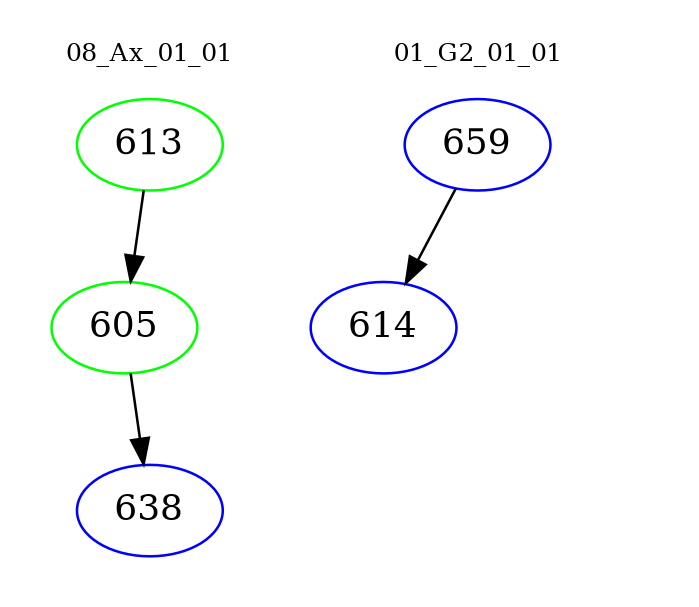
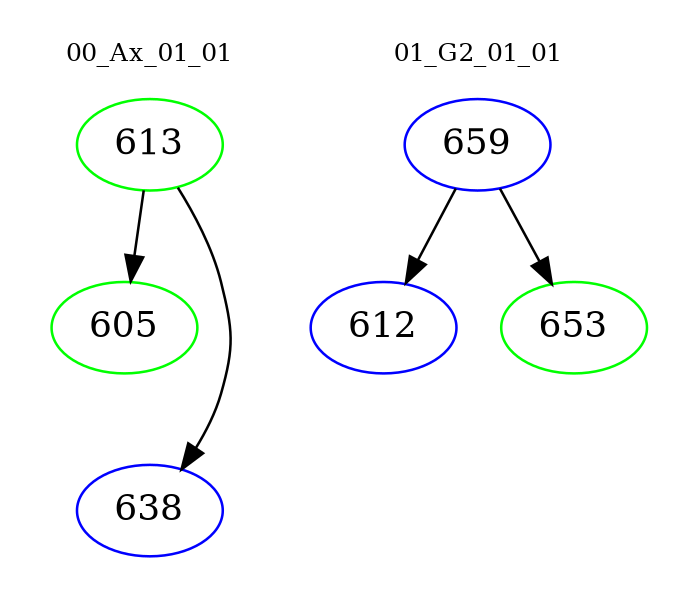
cluster "08_Ax_01_01": label "08_Ax_01_01" -> "00_Ax_01_01"
node "614": label "614" -> "612"
node "653": added
edge "605" -> "638": now "613" -> "638"
